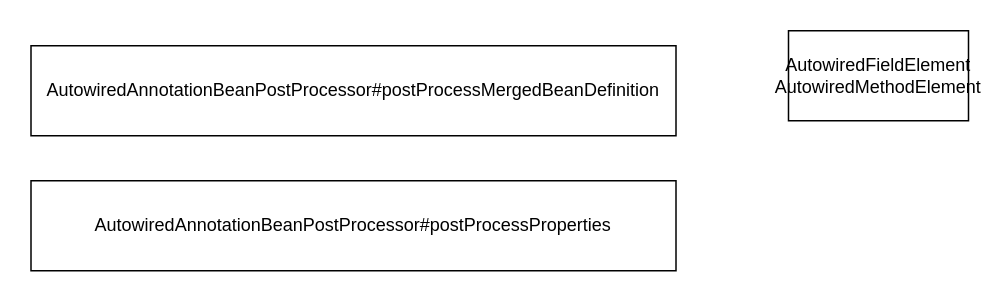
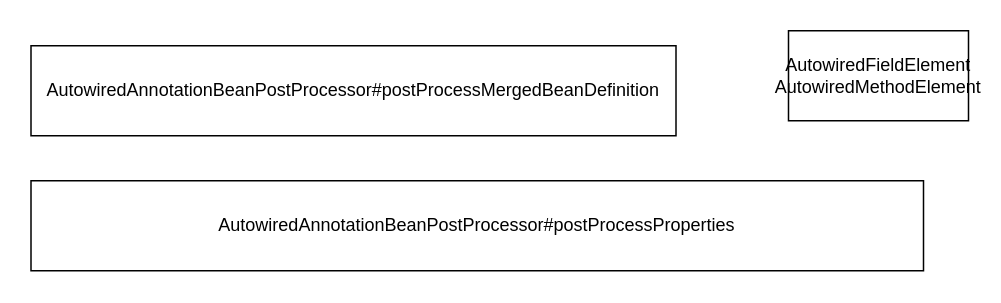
node "AutowiredAnnotationBeanPostProcessor#postProcessProperties": size 645x90 -> 893x90
